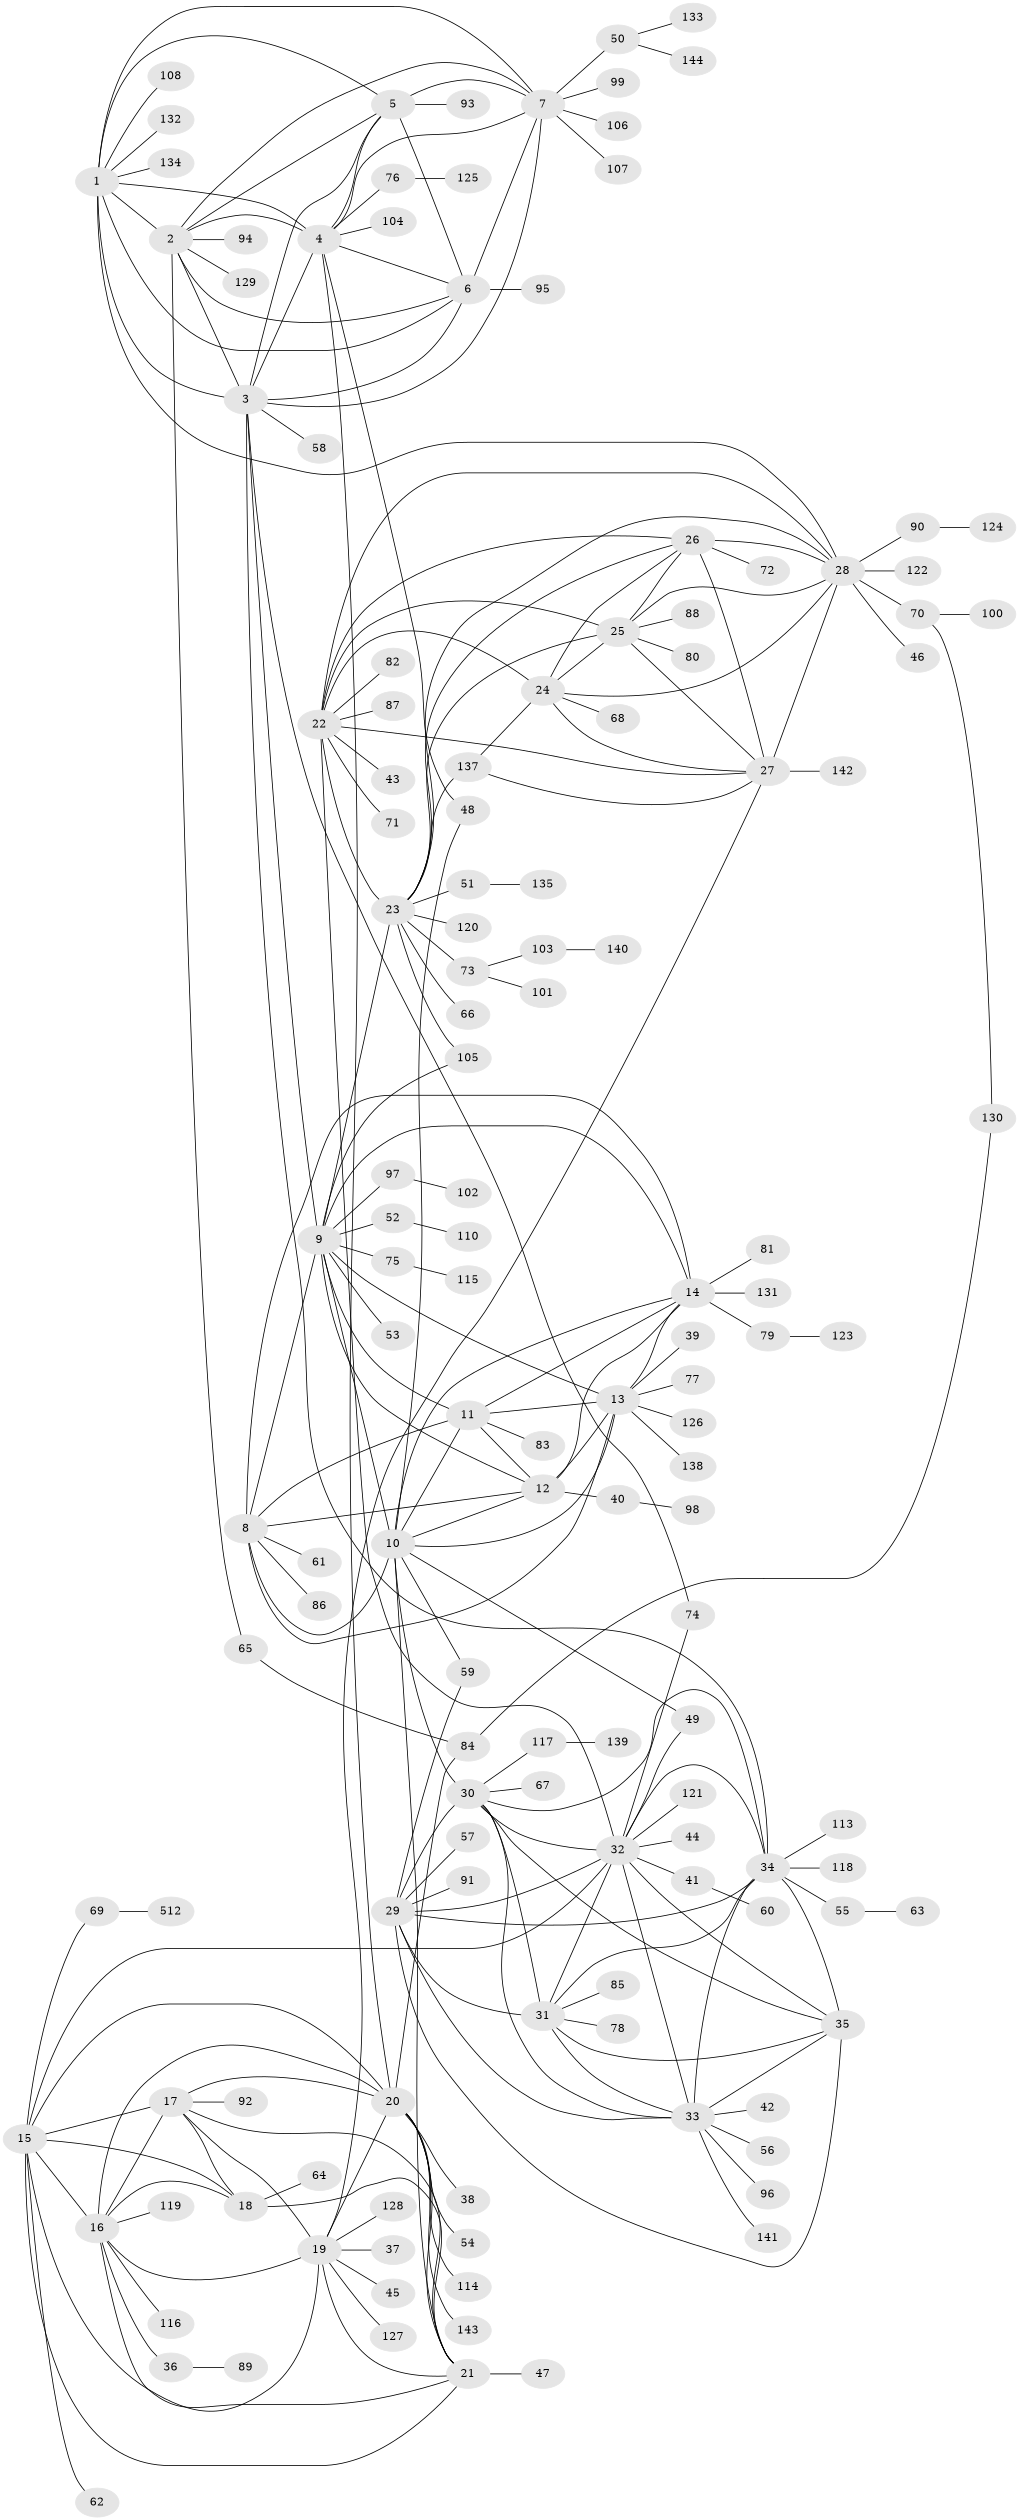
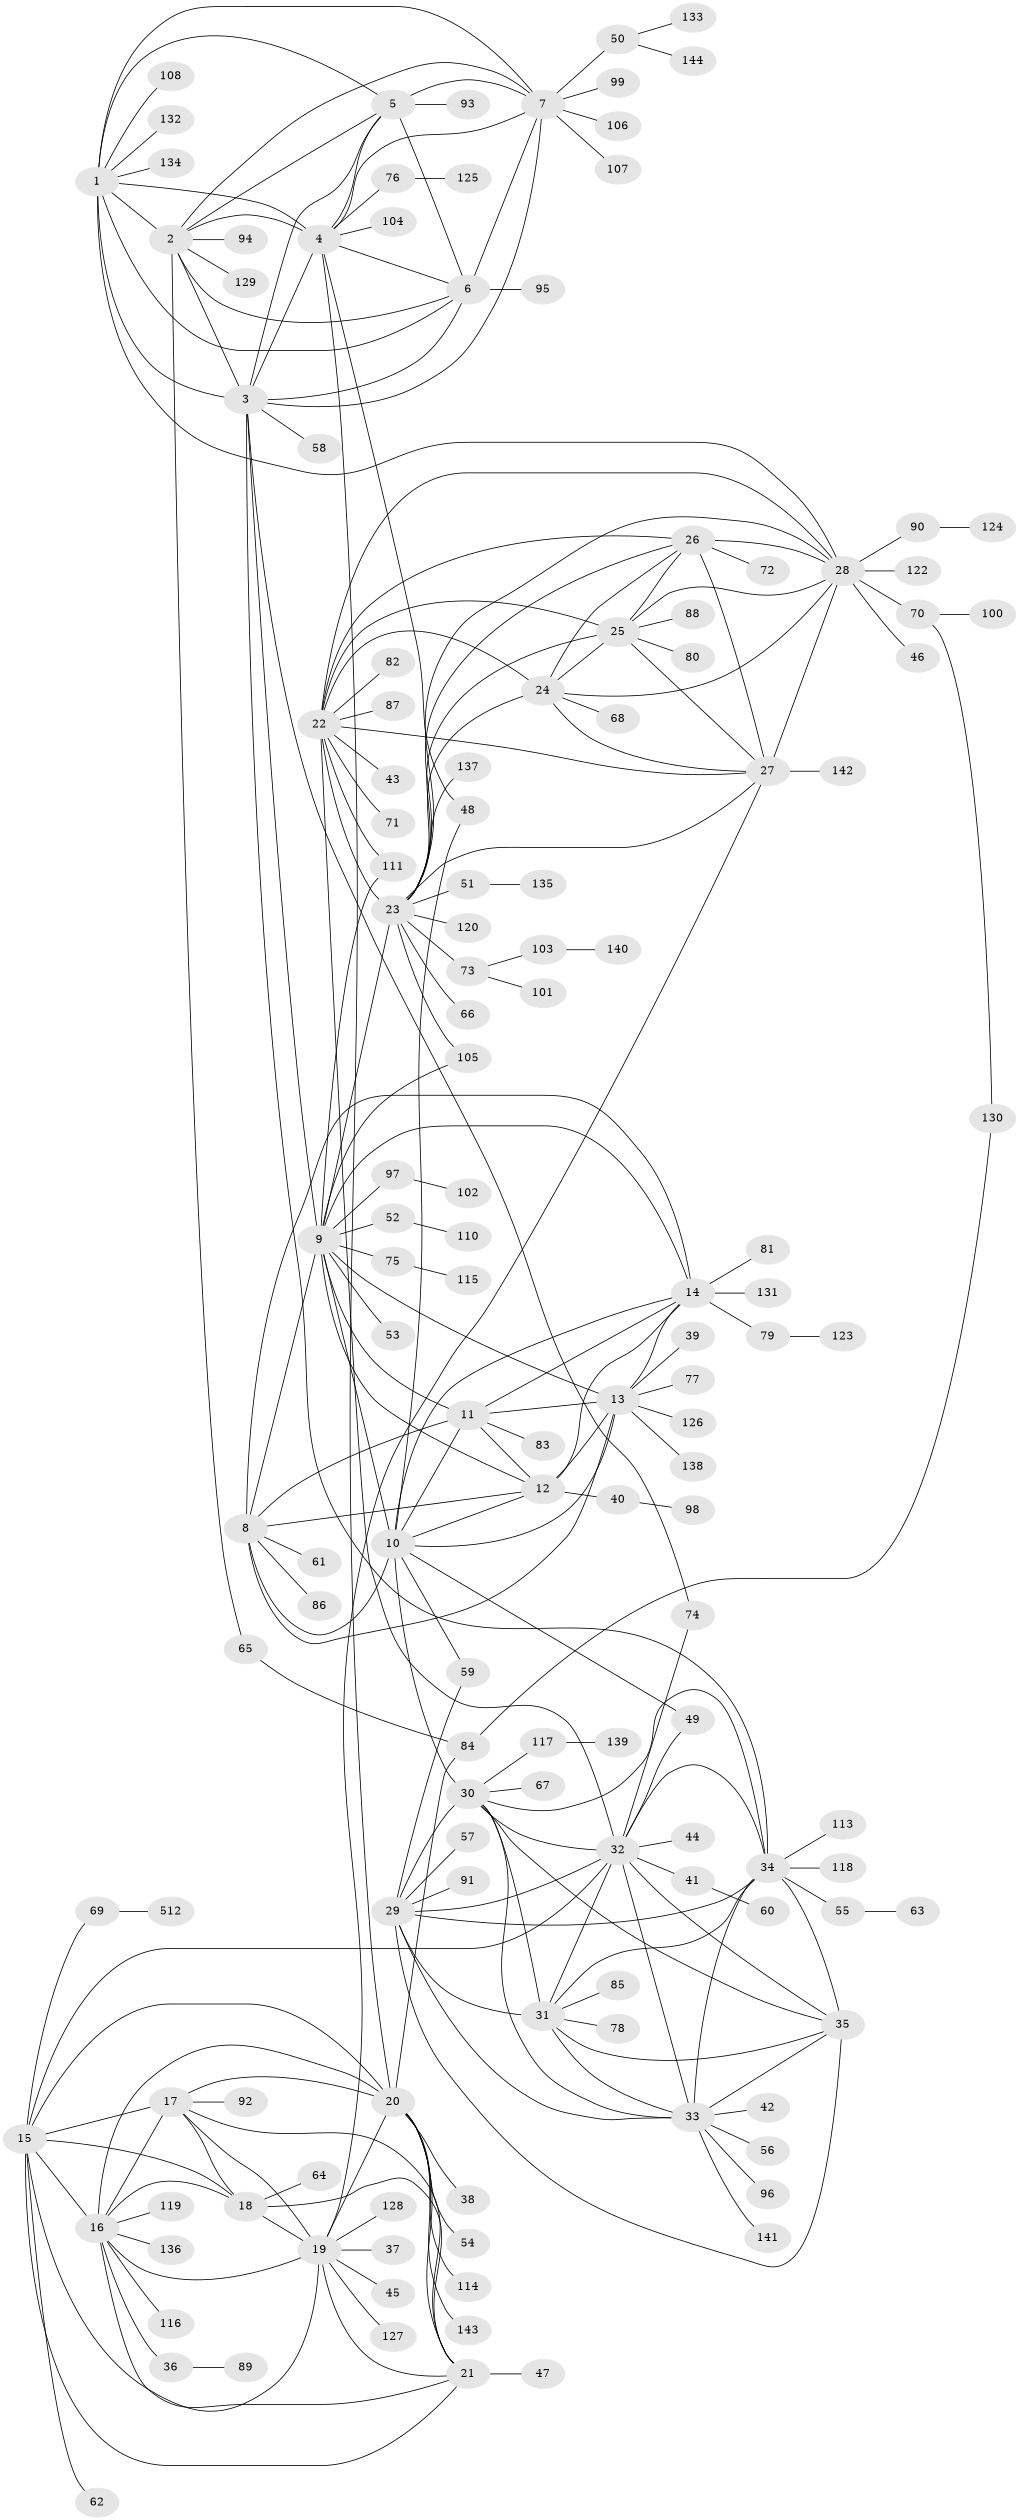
edge "24" -- "137": now "24" -- "23"
edge "137" -- "27": now "23" -- "27"
node "111": added
node "121": removed
edge "10" -- "21": removed
edge "18" -- "19": added
node "136": added
